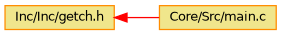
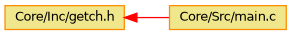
node "Inc/Inc/getch.h": label "Inc/Inc/getch.h" -> "Core/Inc/getch.h"
